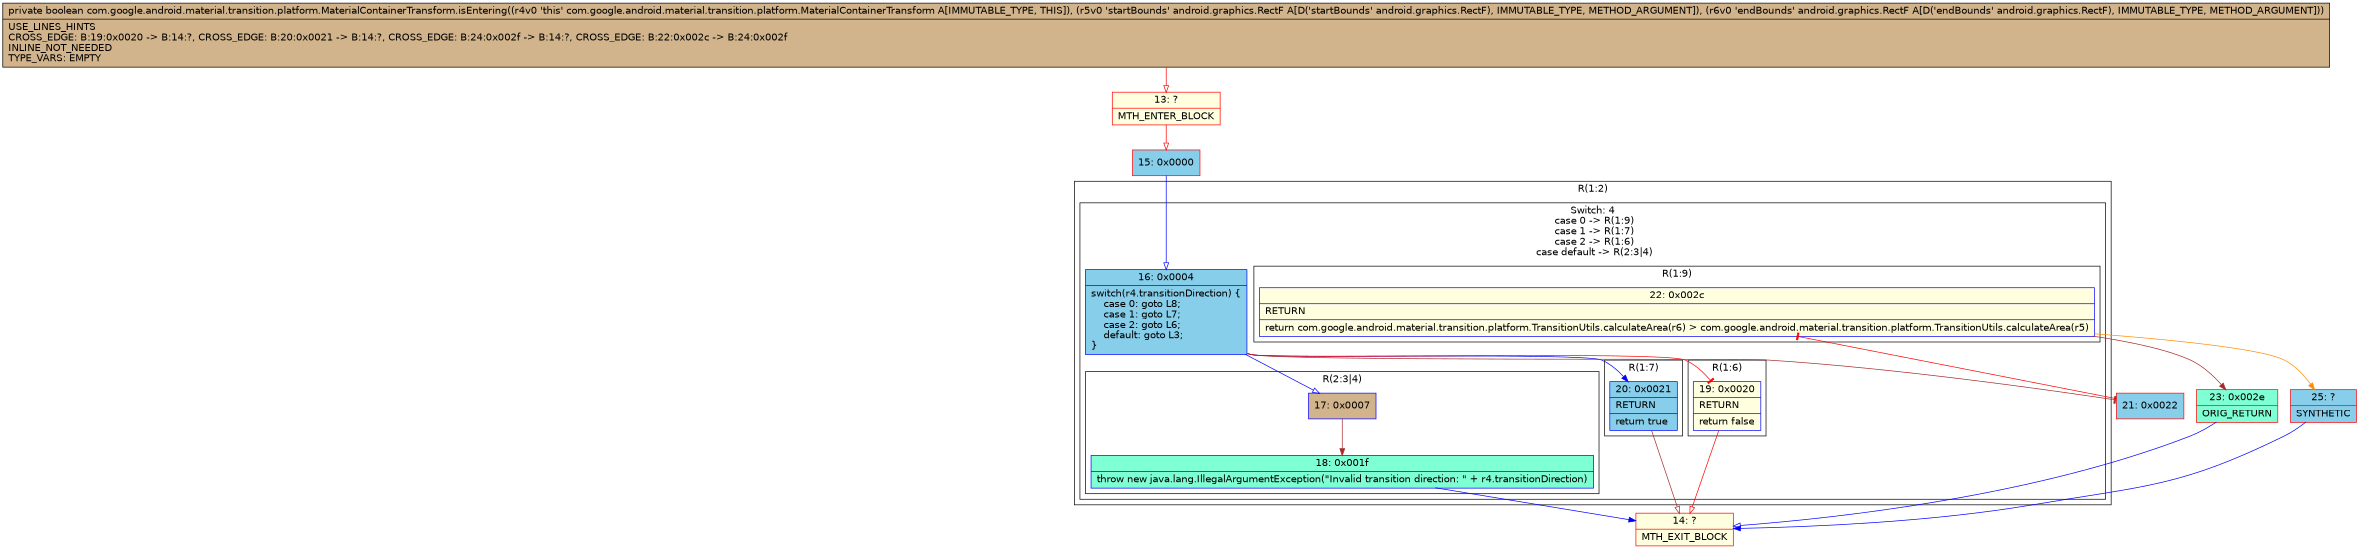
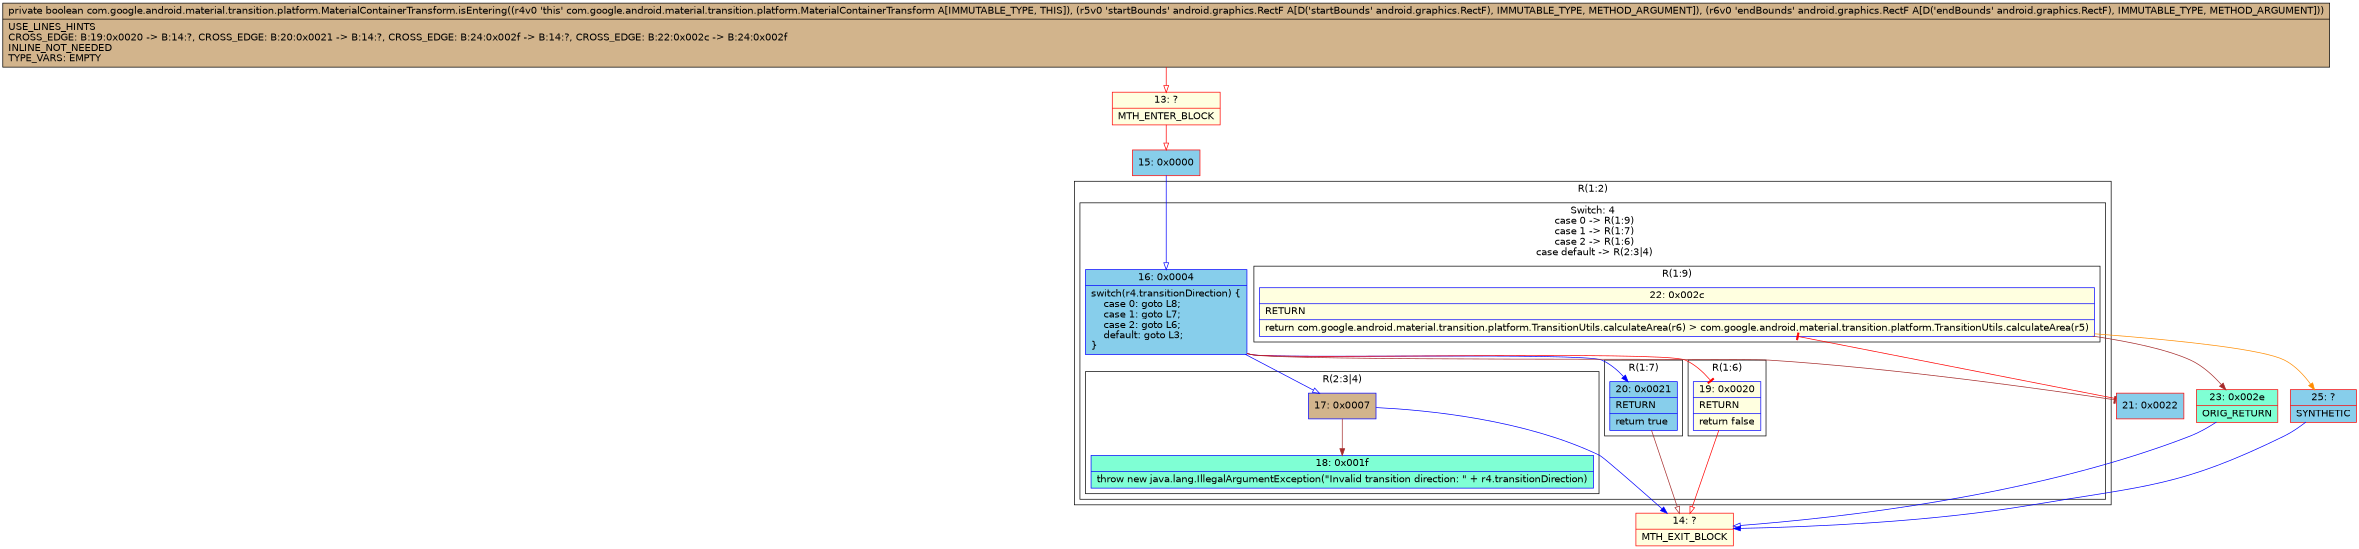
edge "18: 0x001f" -> "14: ?": now "17: 0x0007" -> "14: ?"
